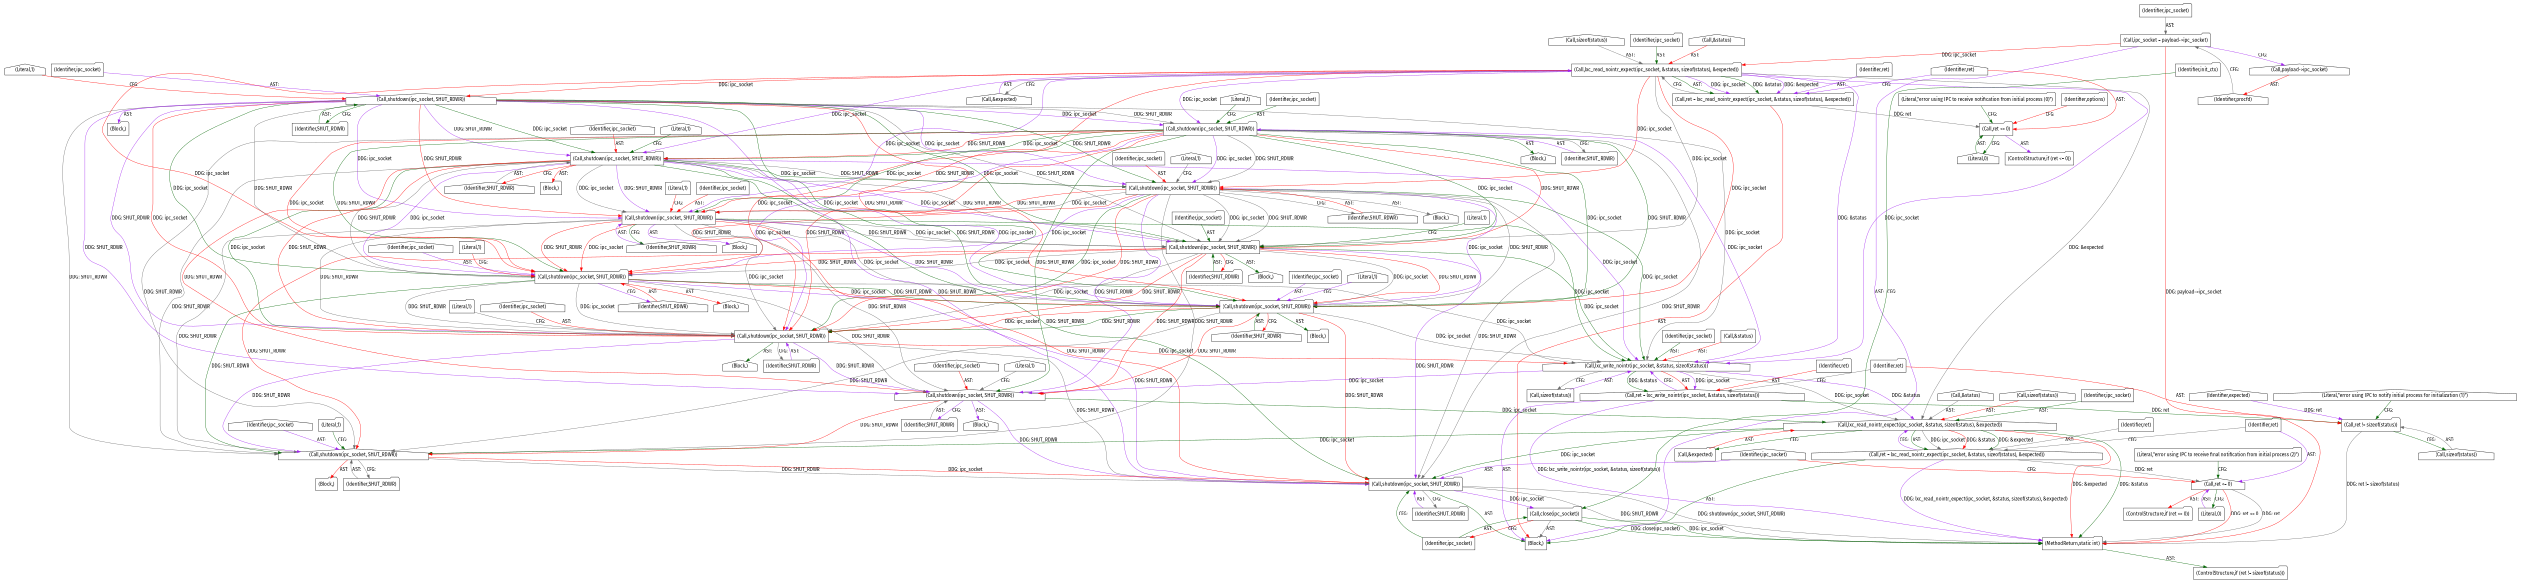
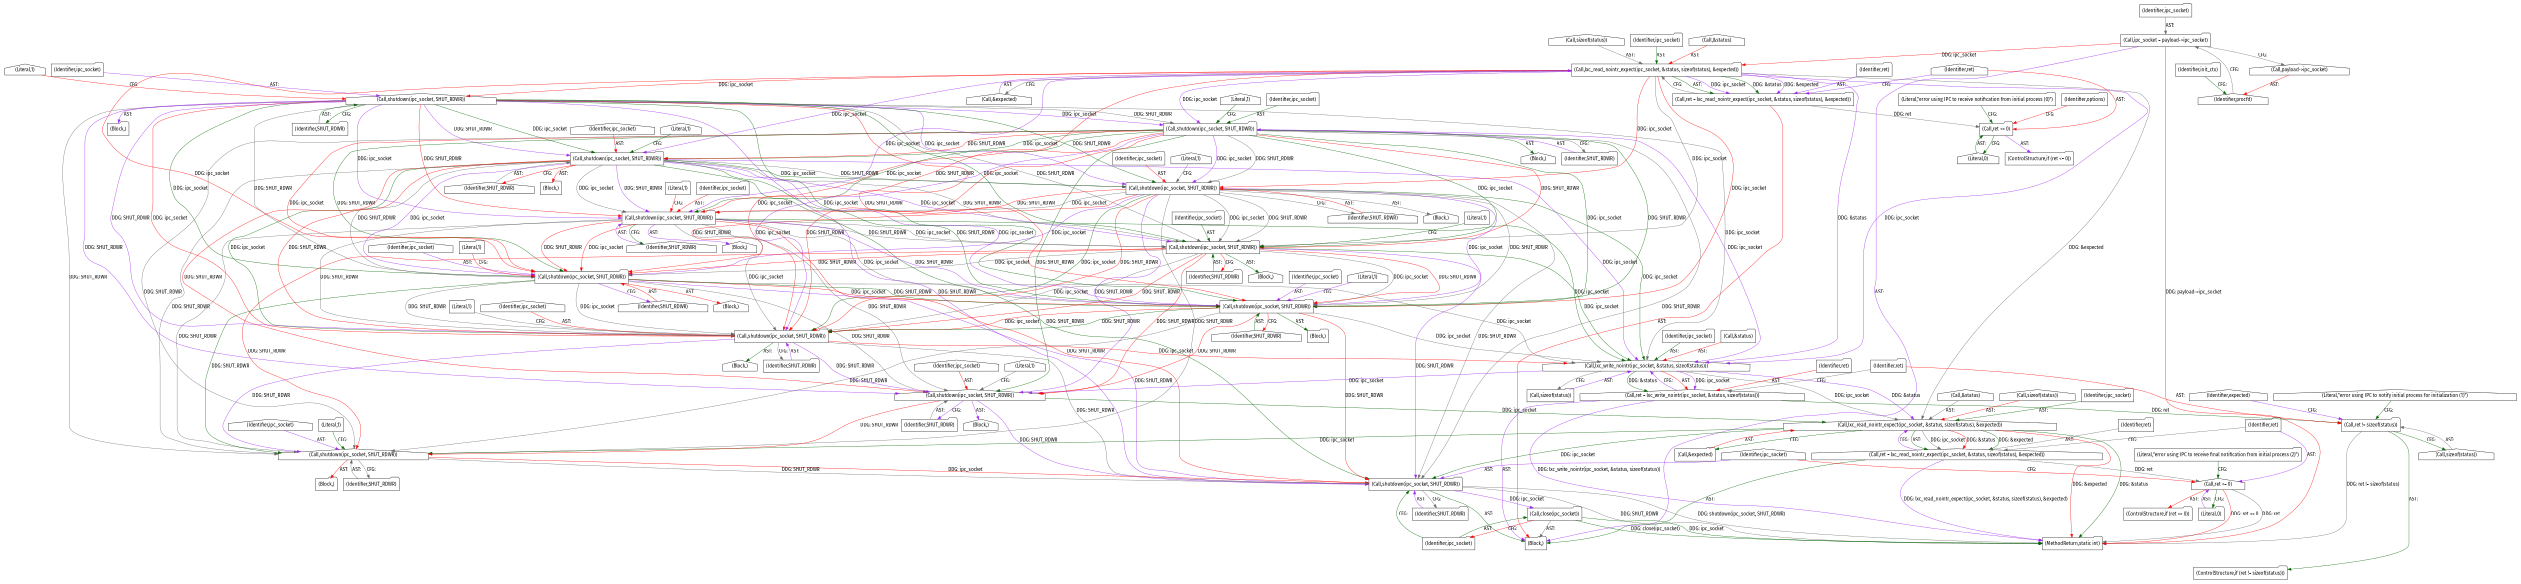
edge "(Call,ipc_socket = payload->ipc_socket)" -> "(Call,payload->ipc_socket)": color purple -> gray40
edge "(Identifier,init_ctx)" -> "(Call,close(ipc_socket))": now "(Identifier,init_ctx)" -> "(Identifier,procfd)"
edge "(Identifier,expected)" -> "(Call,ret != sizeof(status))": label "DDG: ret" -> "CFG: "
edge "(MethodReturn,static int)" -> "(ControlStructure,if (ret != sizeof(status)))": now "(Call,ret != sizeof(status))" -> "(ControlStructure,if (ret != sizeof(status)))"
